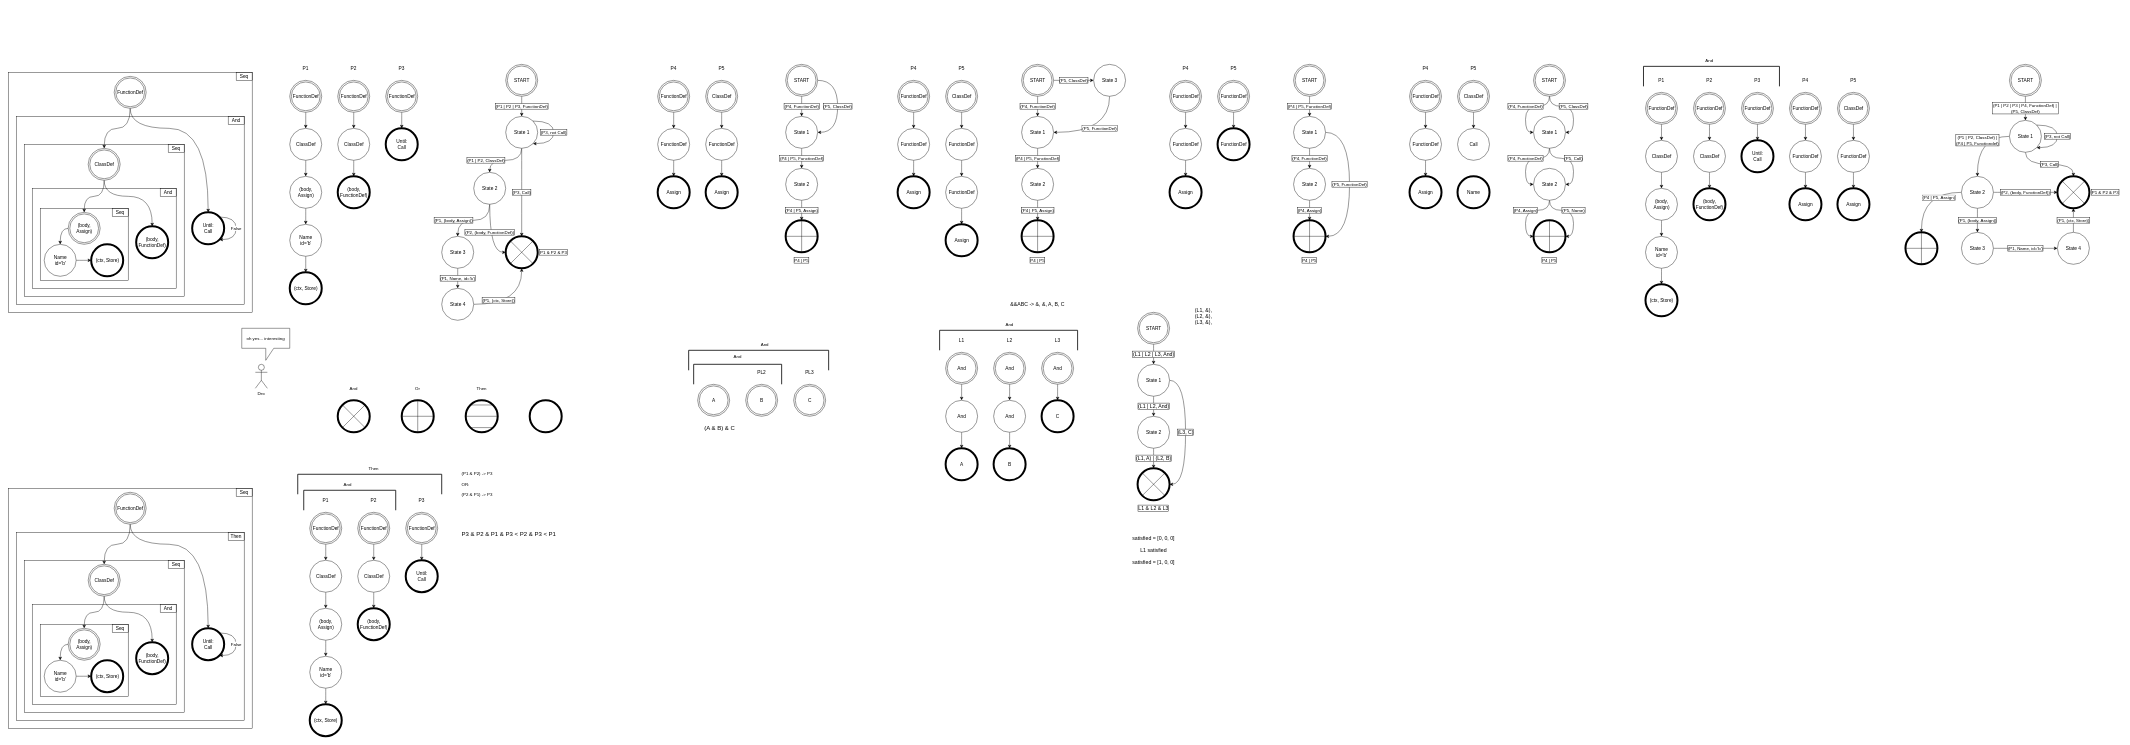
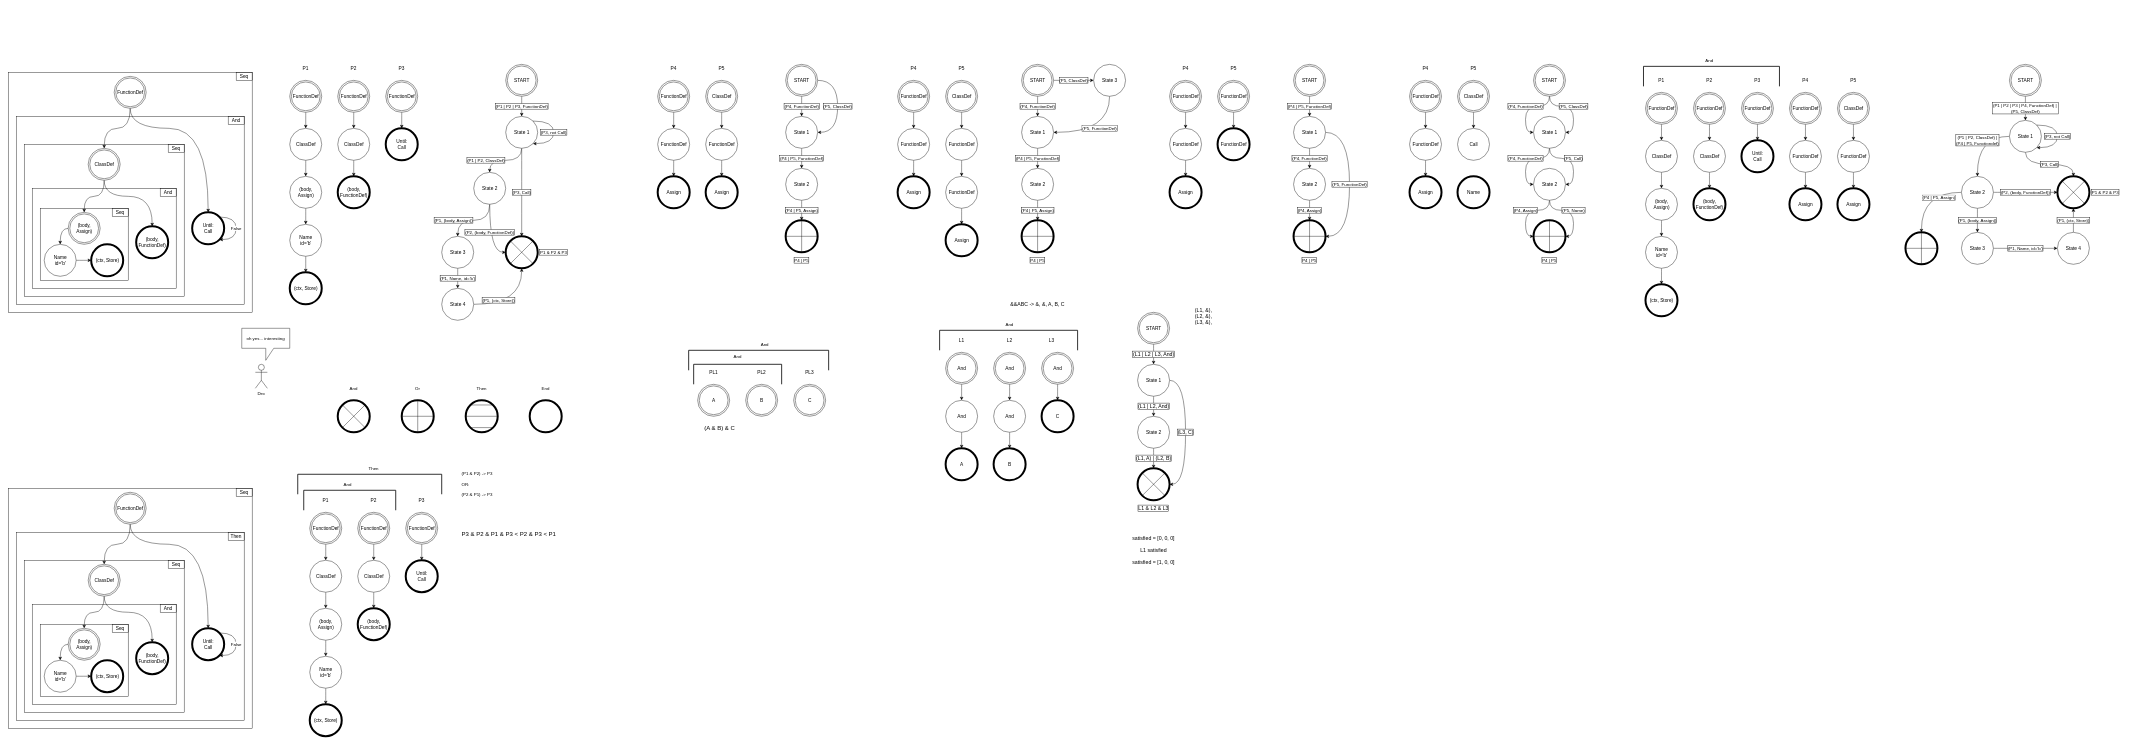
node "L3": moved (1058, 340) -> (1052, 340)
node "PL1": added
node "End": added
